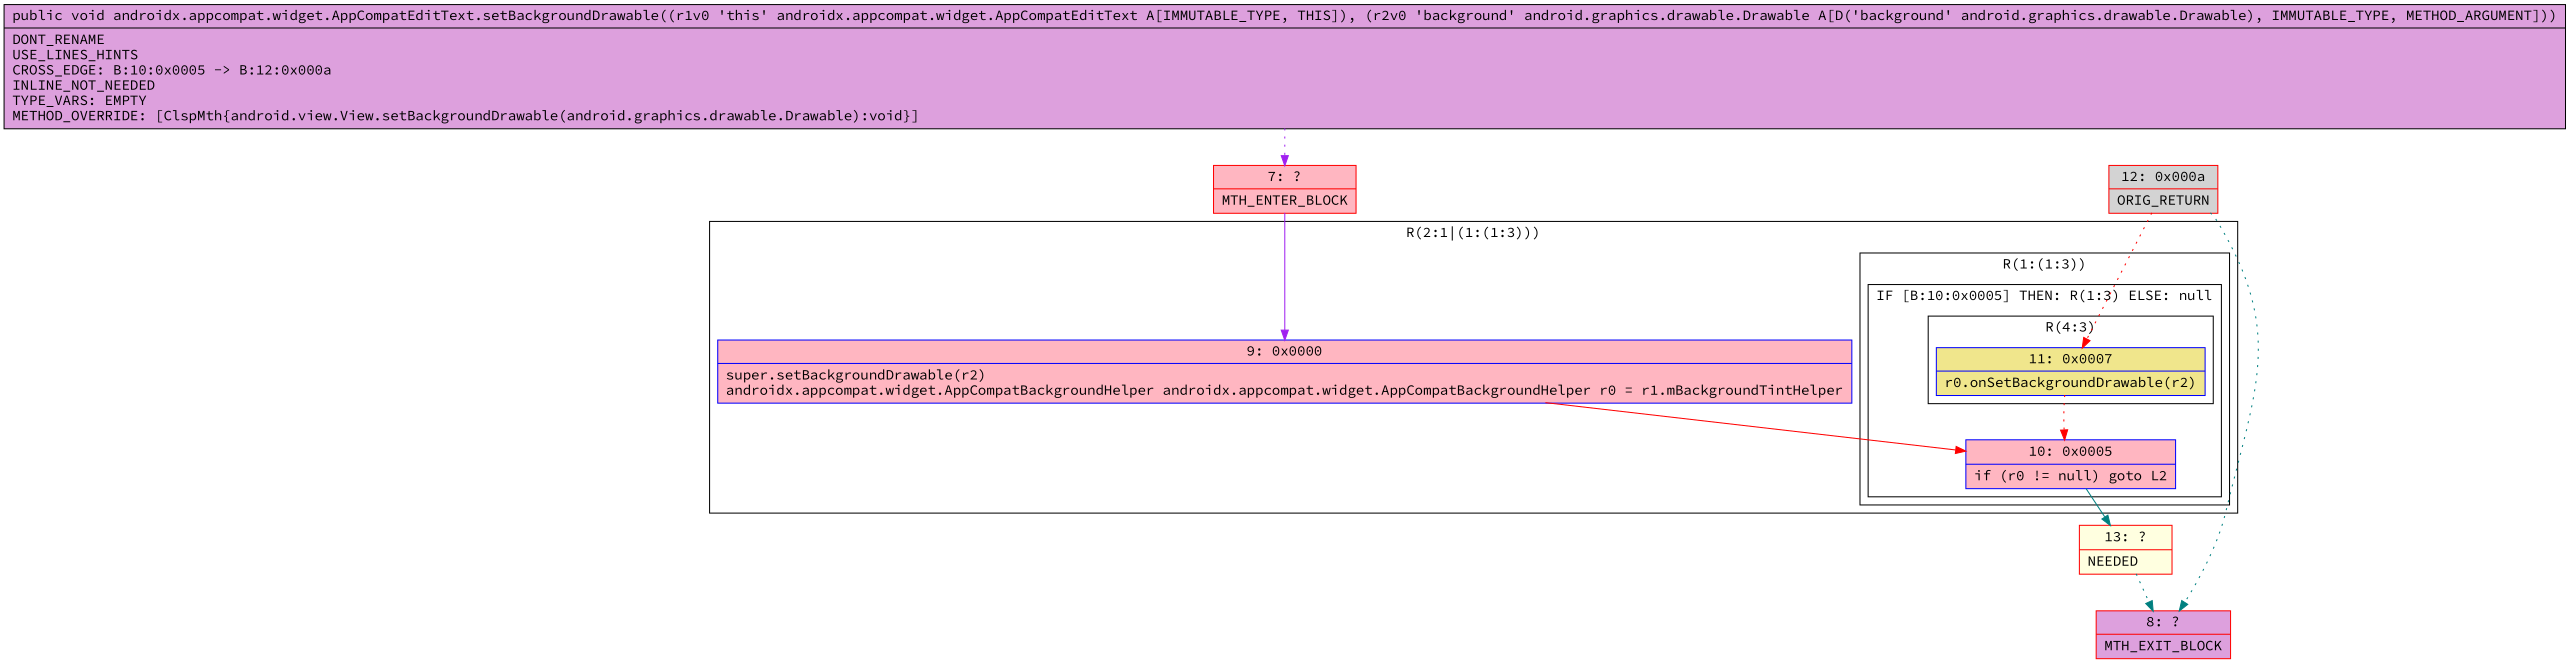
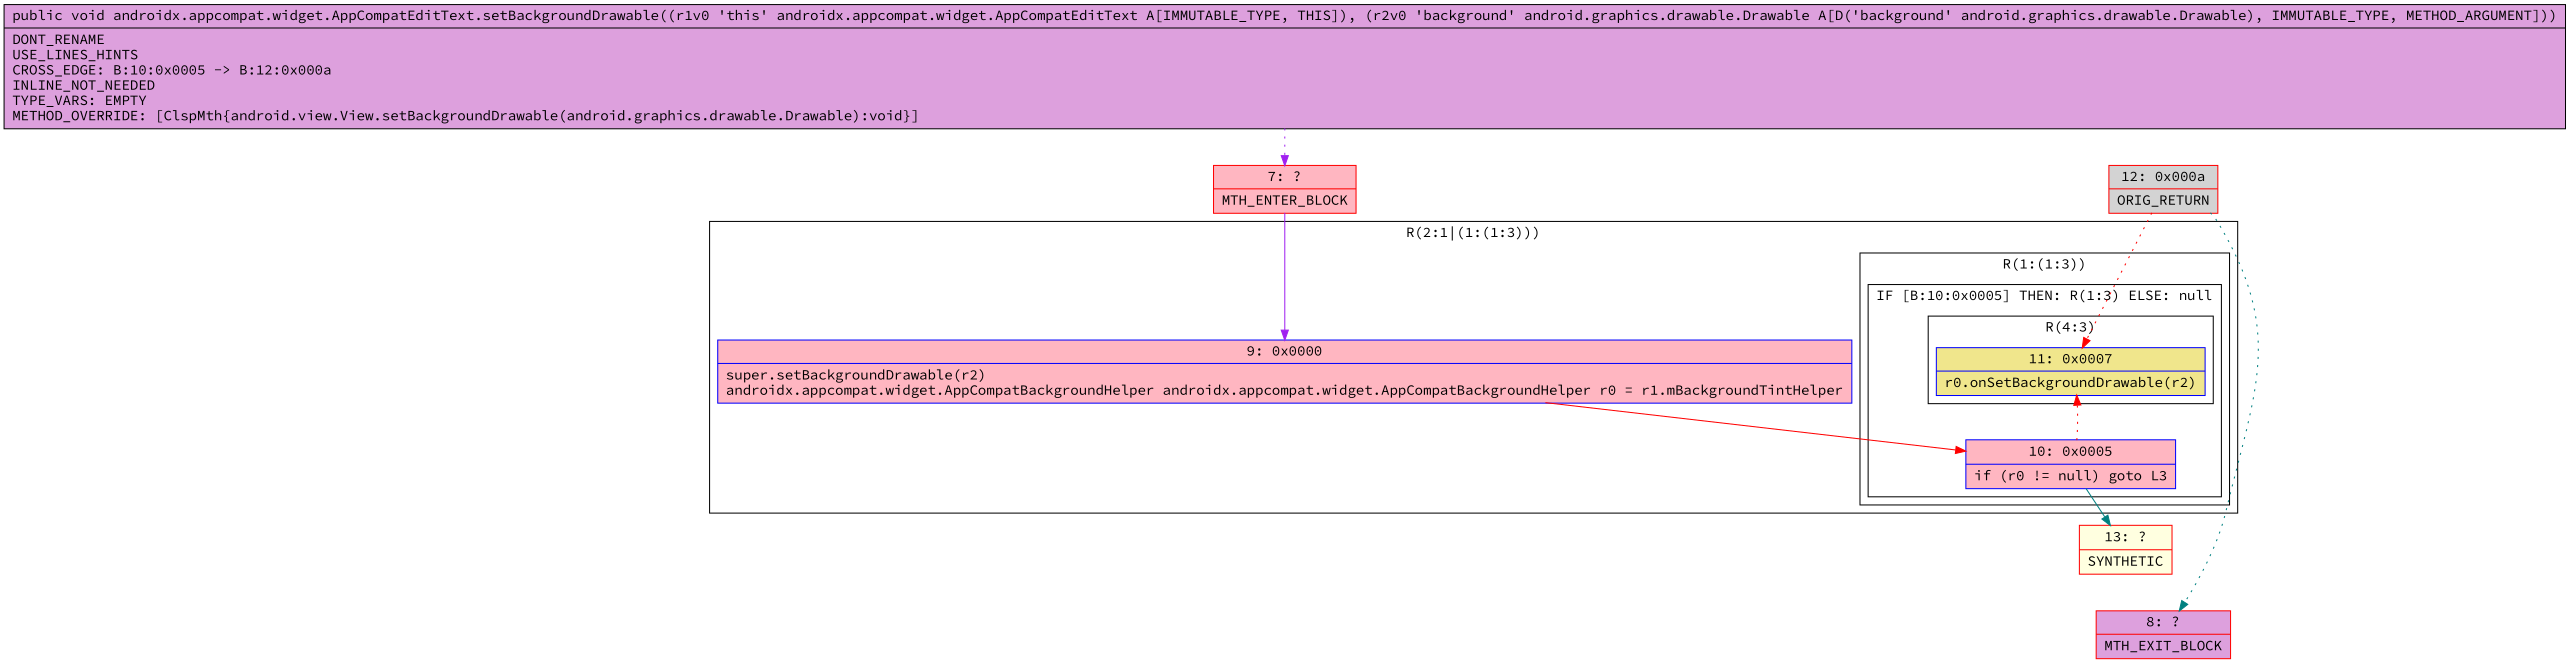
edge "11: 0x0007" -> "10: 0x0005": reversed
node "10: 0x0005": text "if (r0 != null) goto L2" -> "if (r0 != null) goto L3"
node "13: ?": text "NEEDED" -> "SYNTHETIC"
edge "13: ?" -> "8: ?": removed
